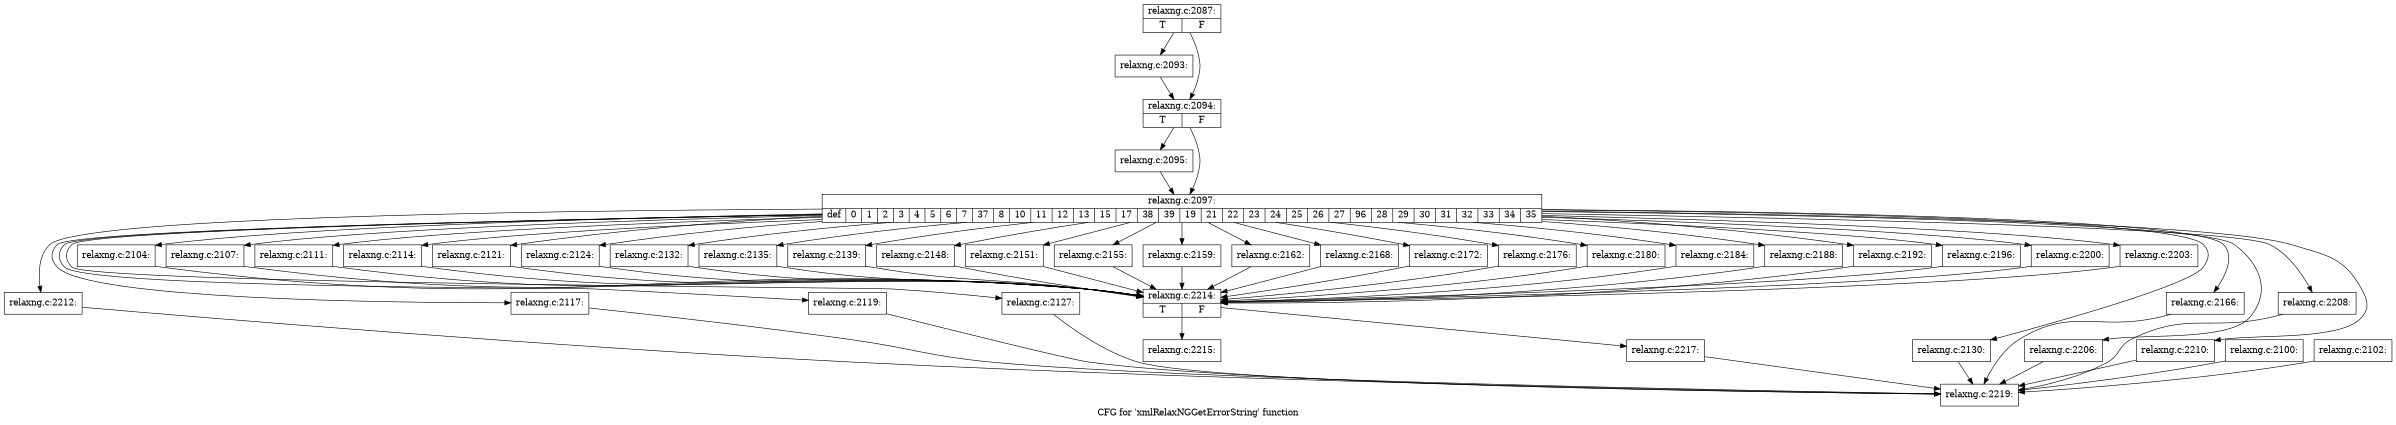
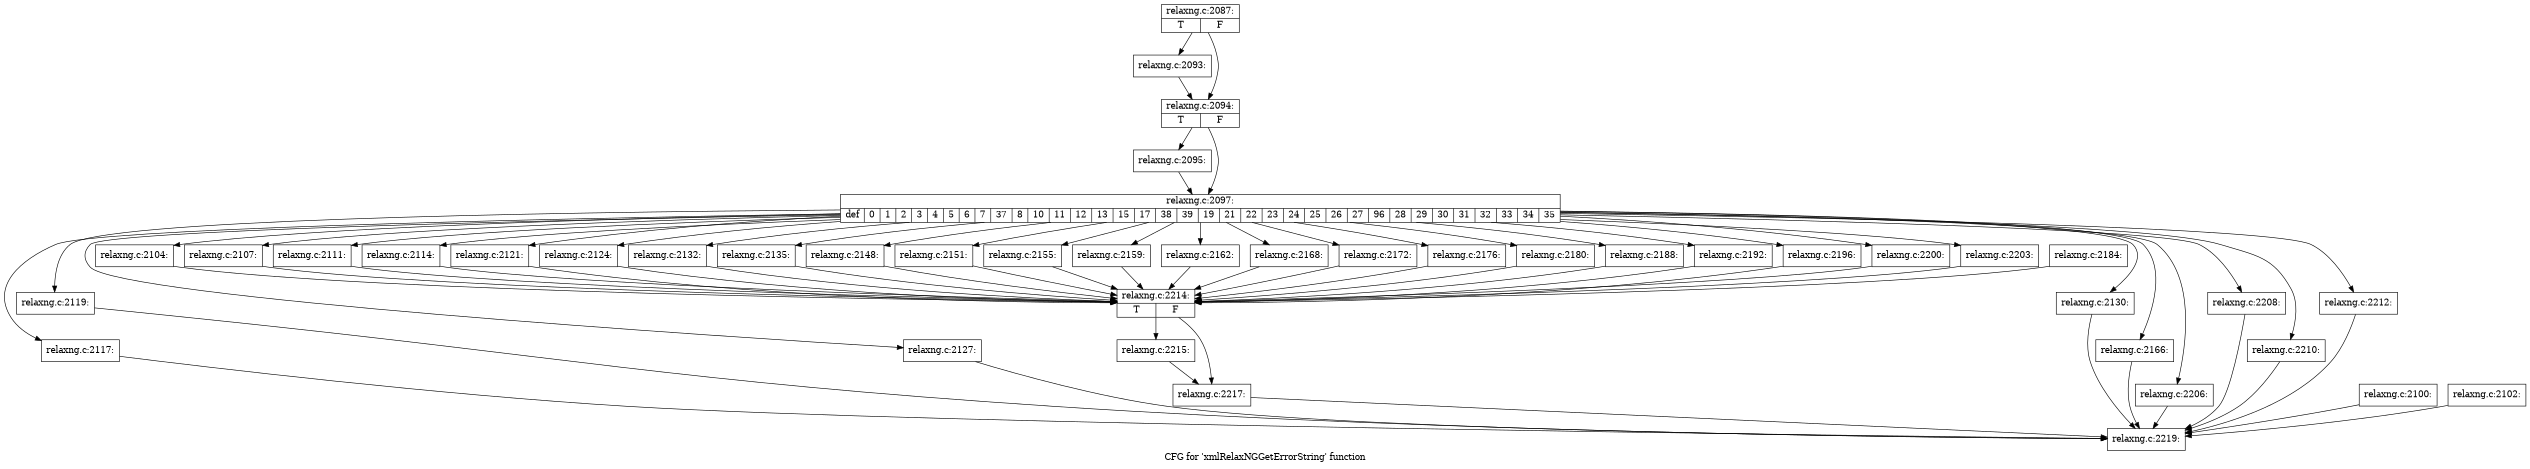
edge "relaxng.c:2097:" -> "relaxng.c:2184:": removed
node "relaxng.c:2139:": removed
edge "relaxng.c:2215:" -> "relaxng.c:2217:": added
